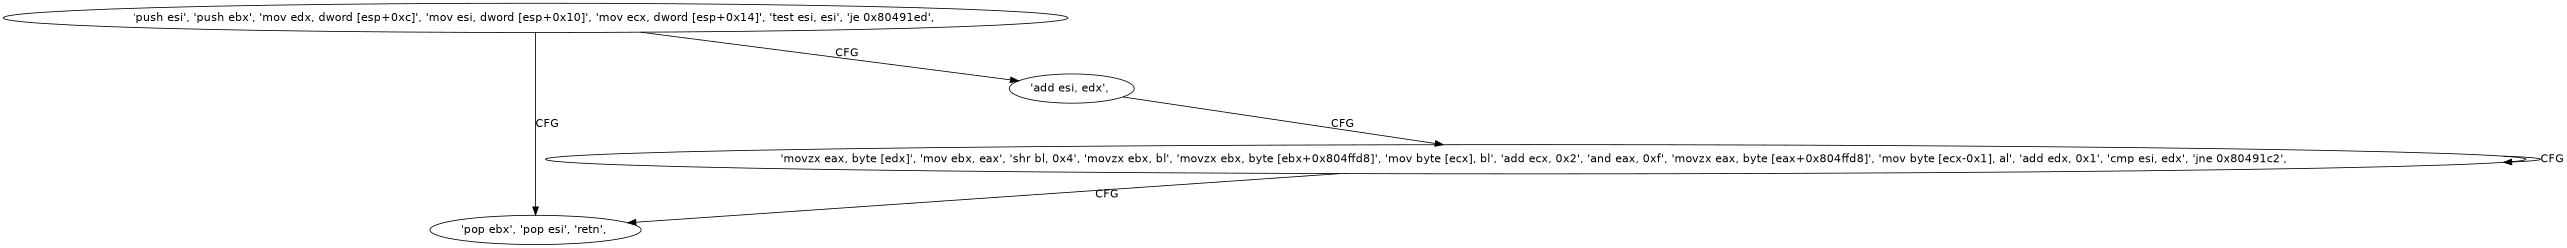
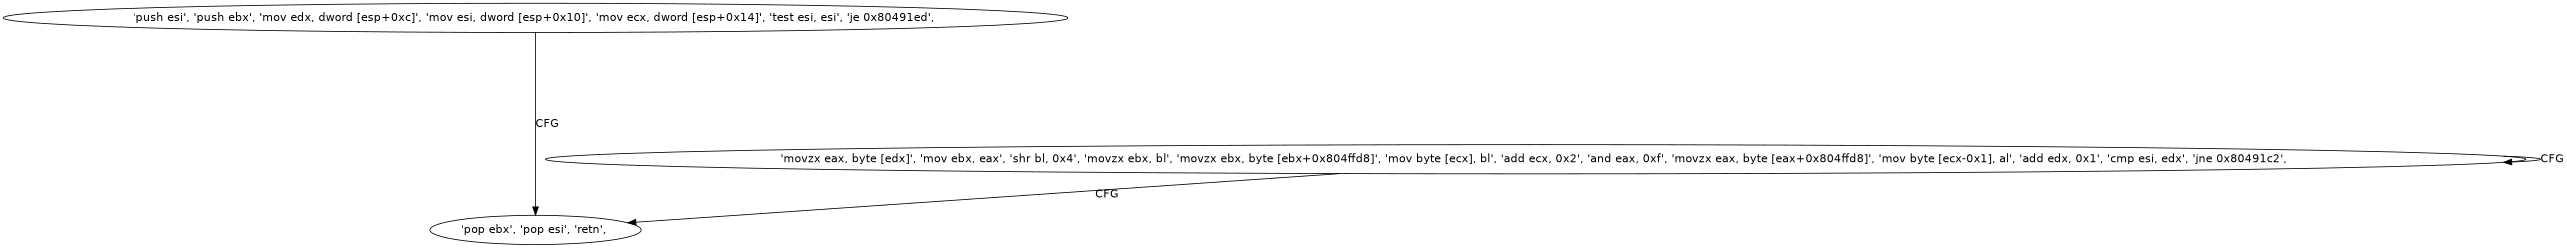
node "'add esi, edx',": removed
